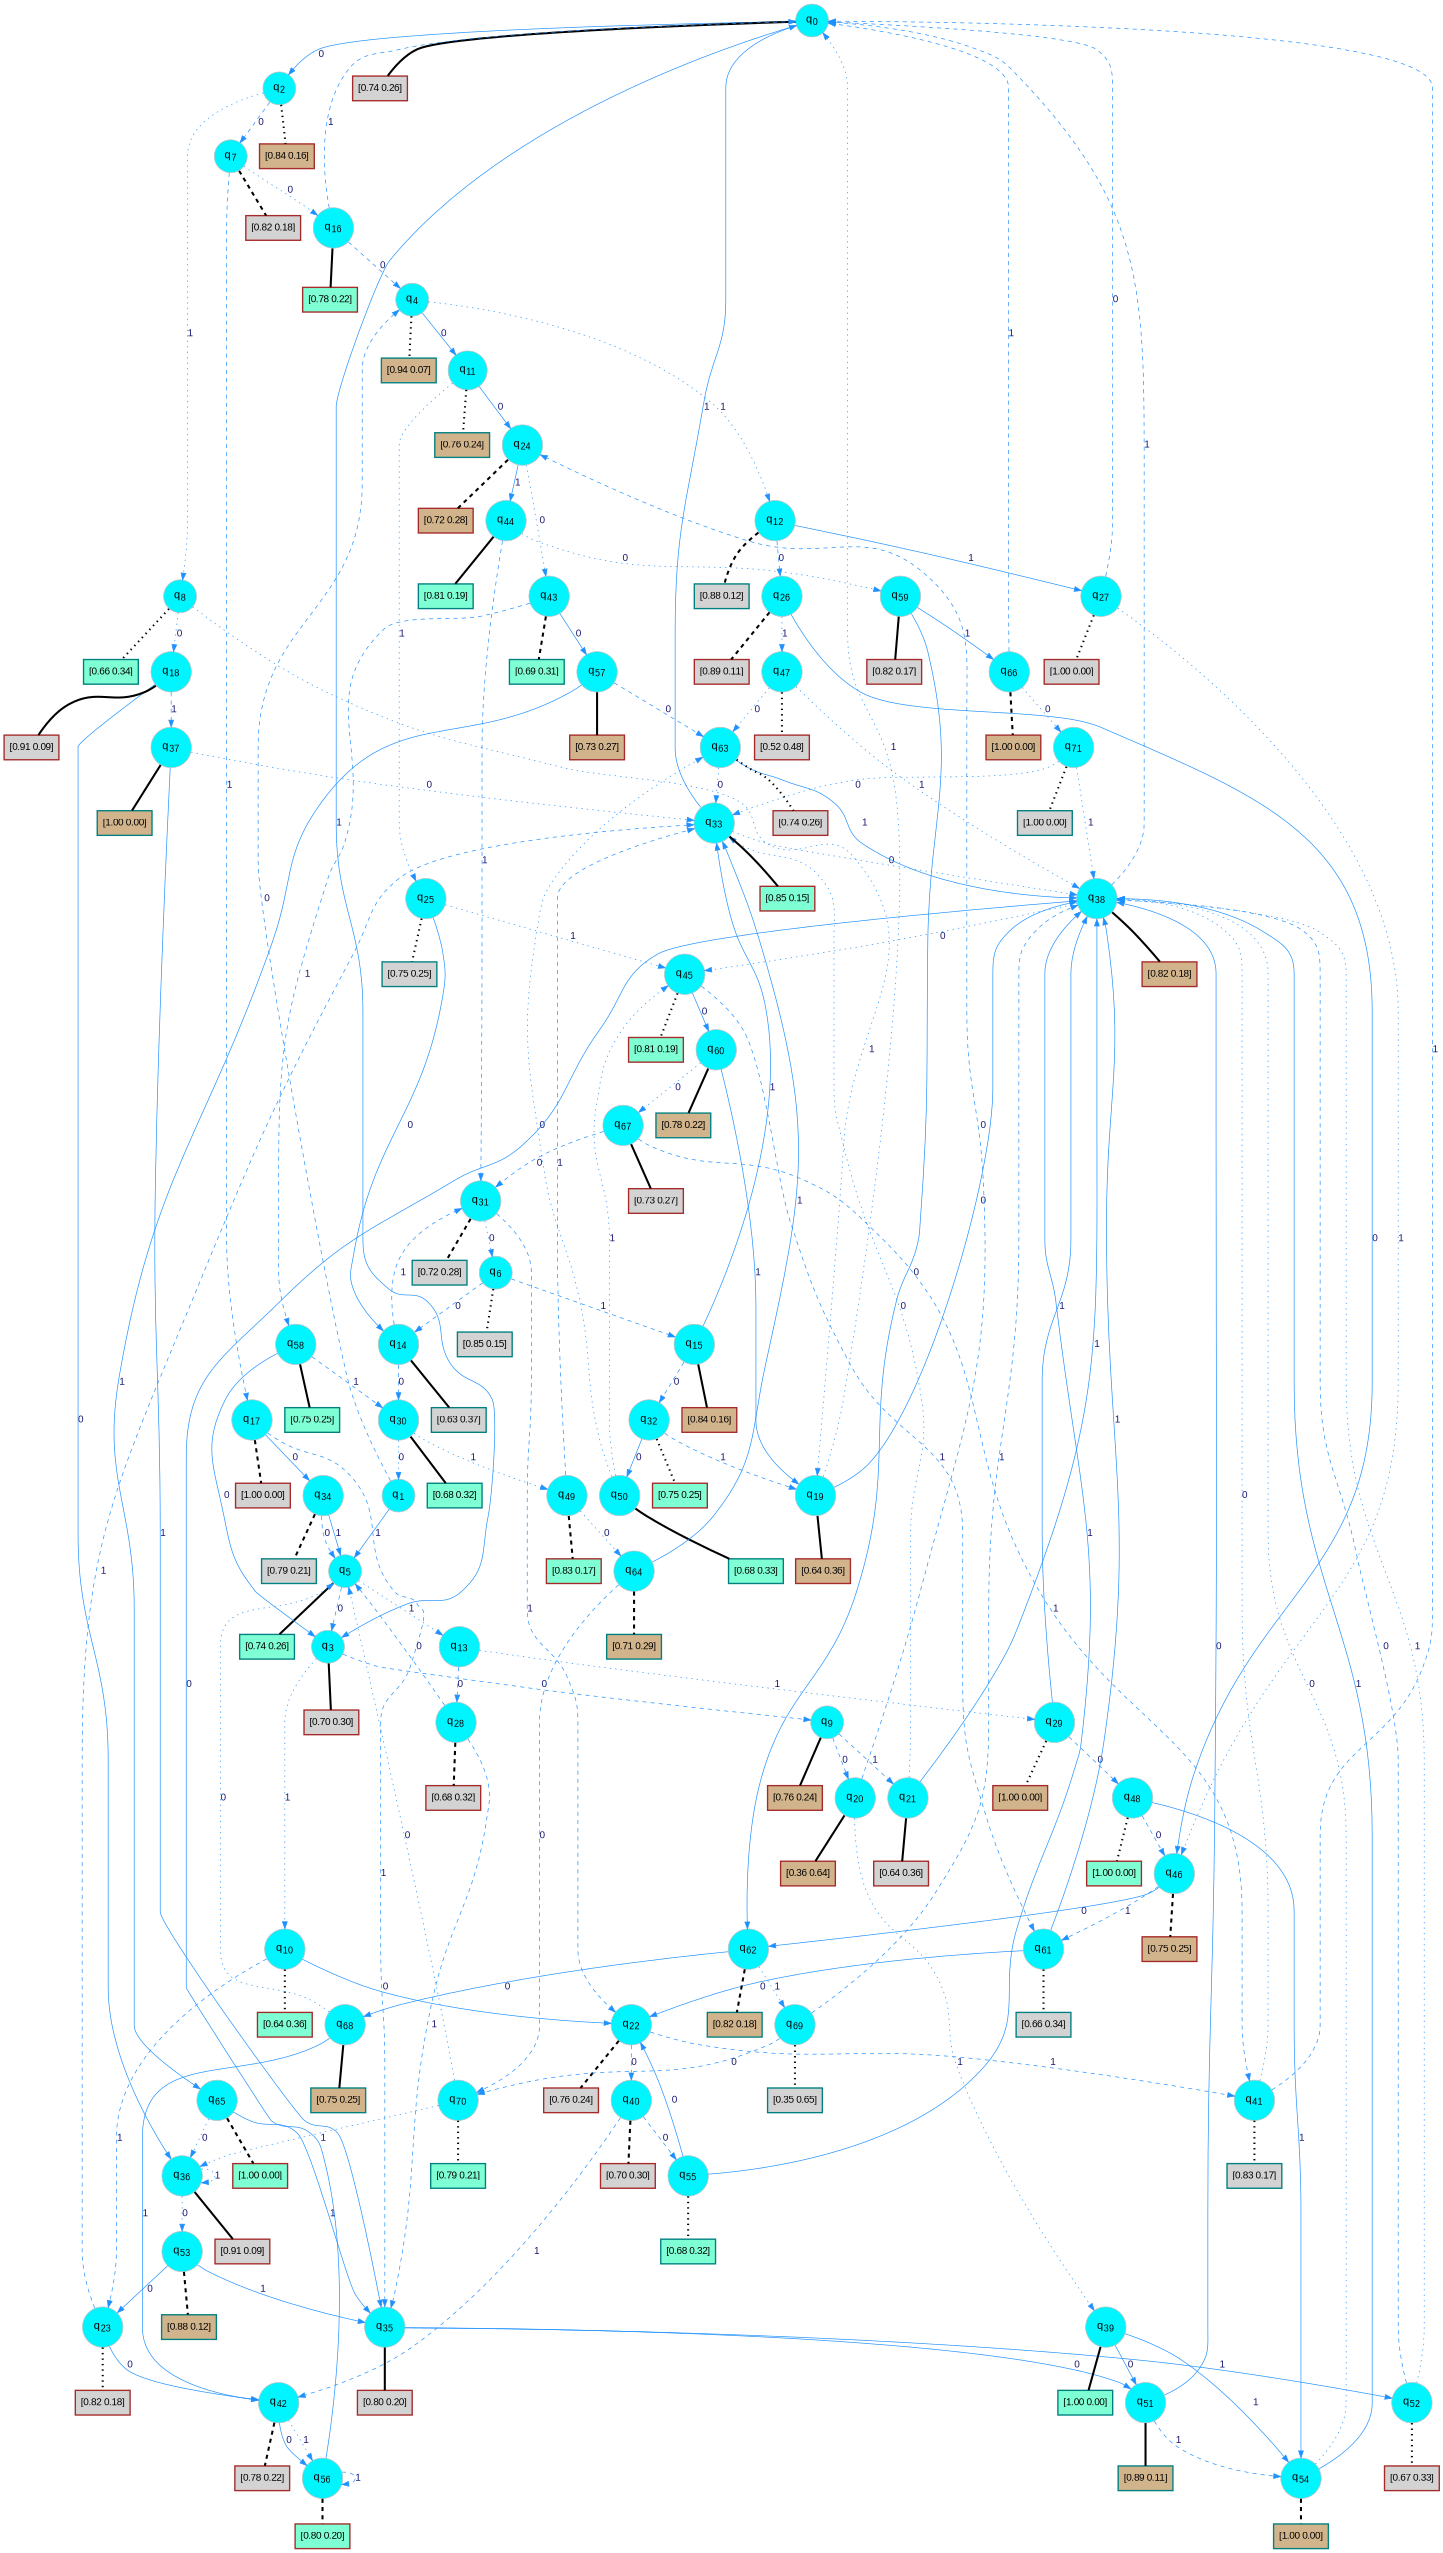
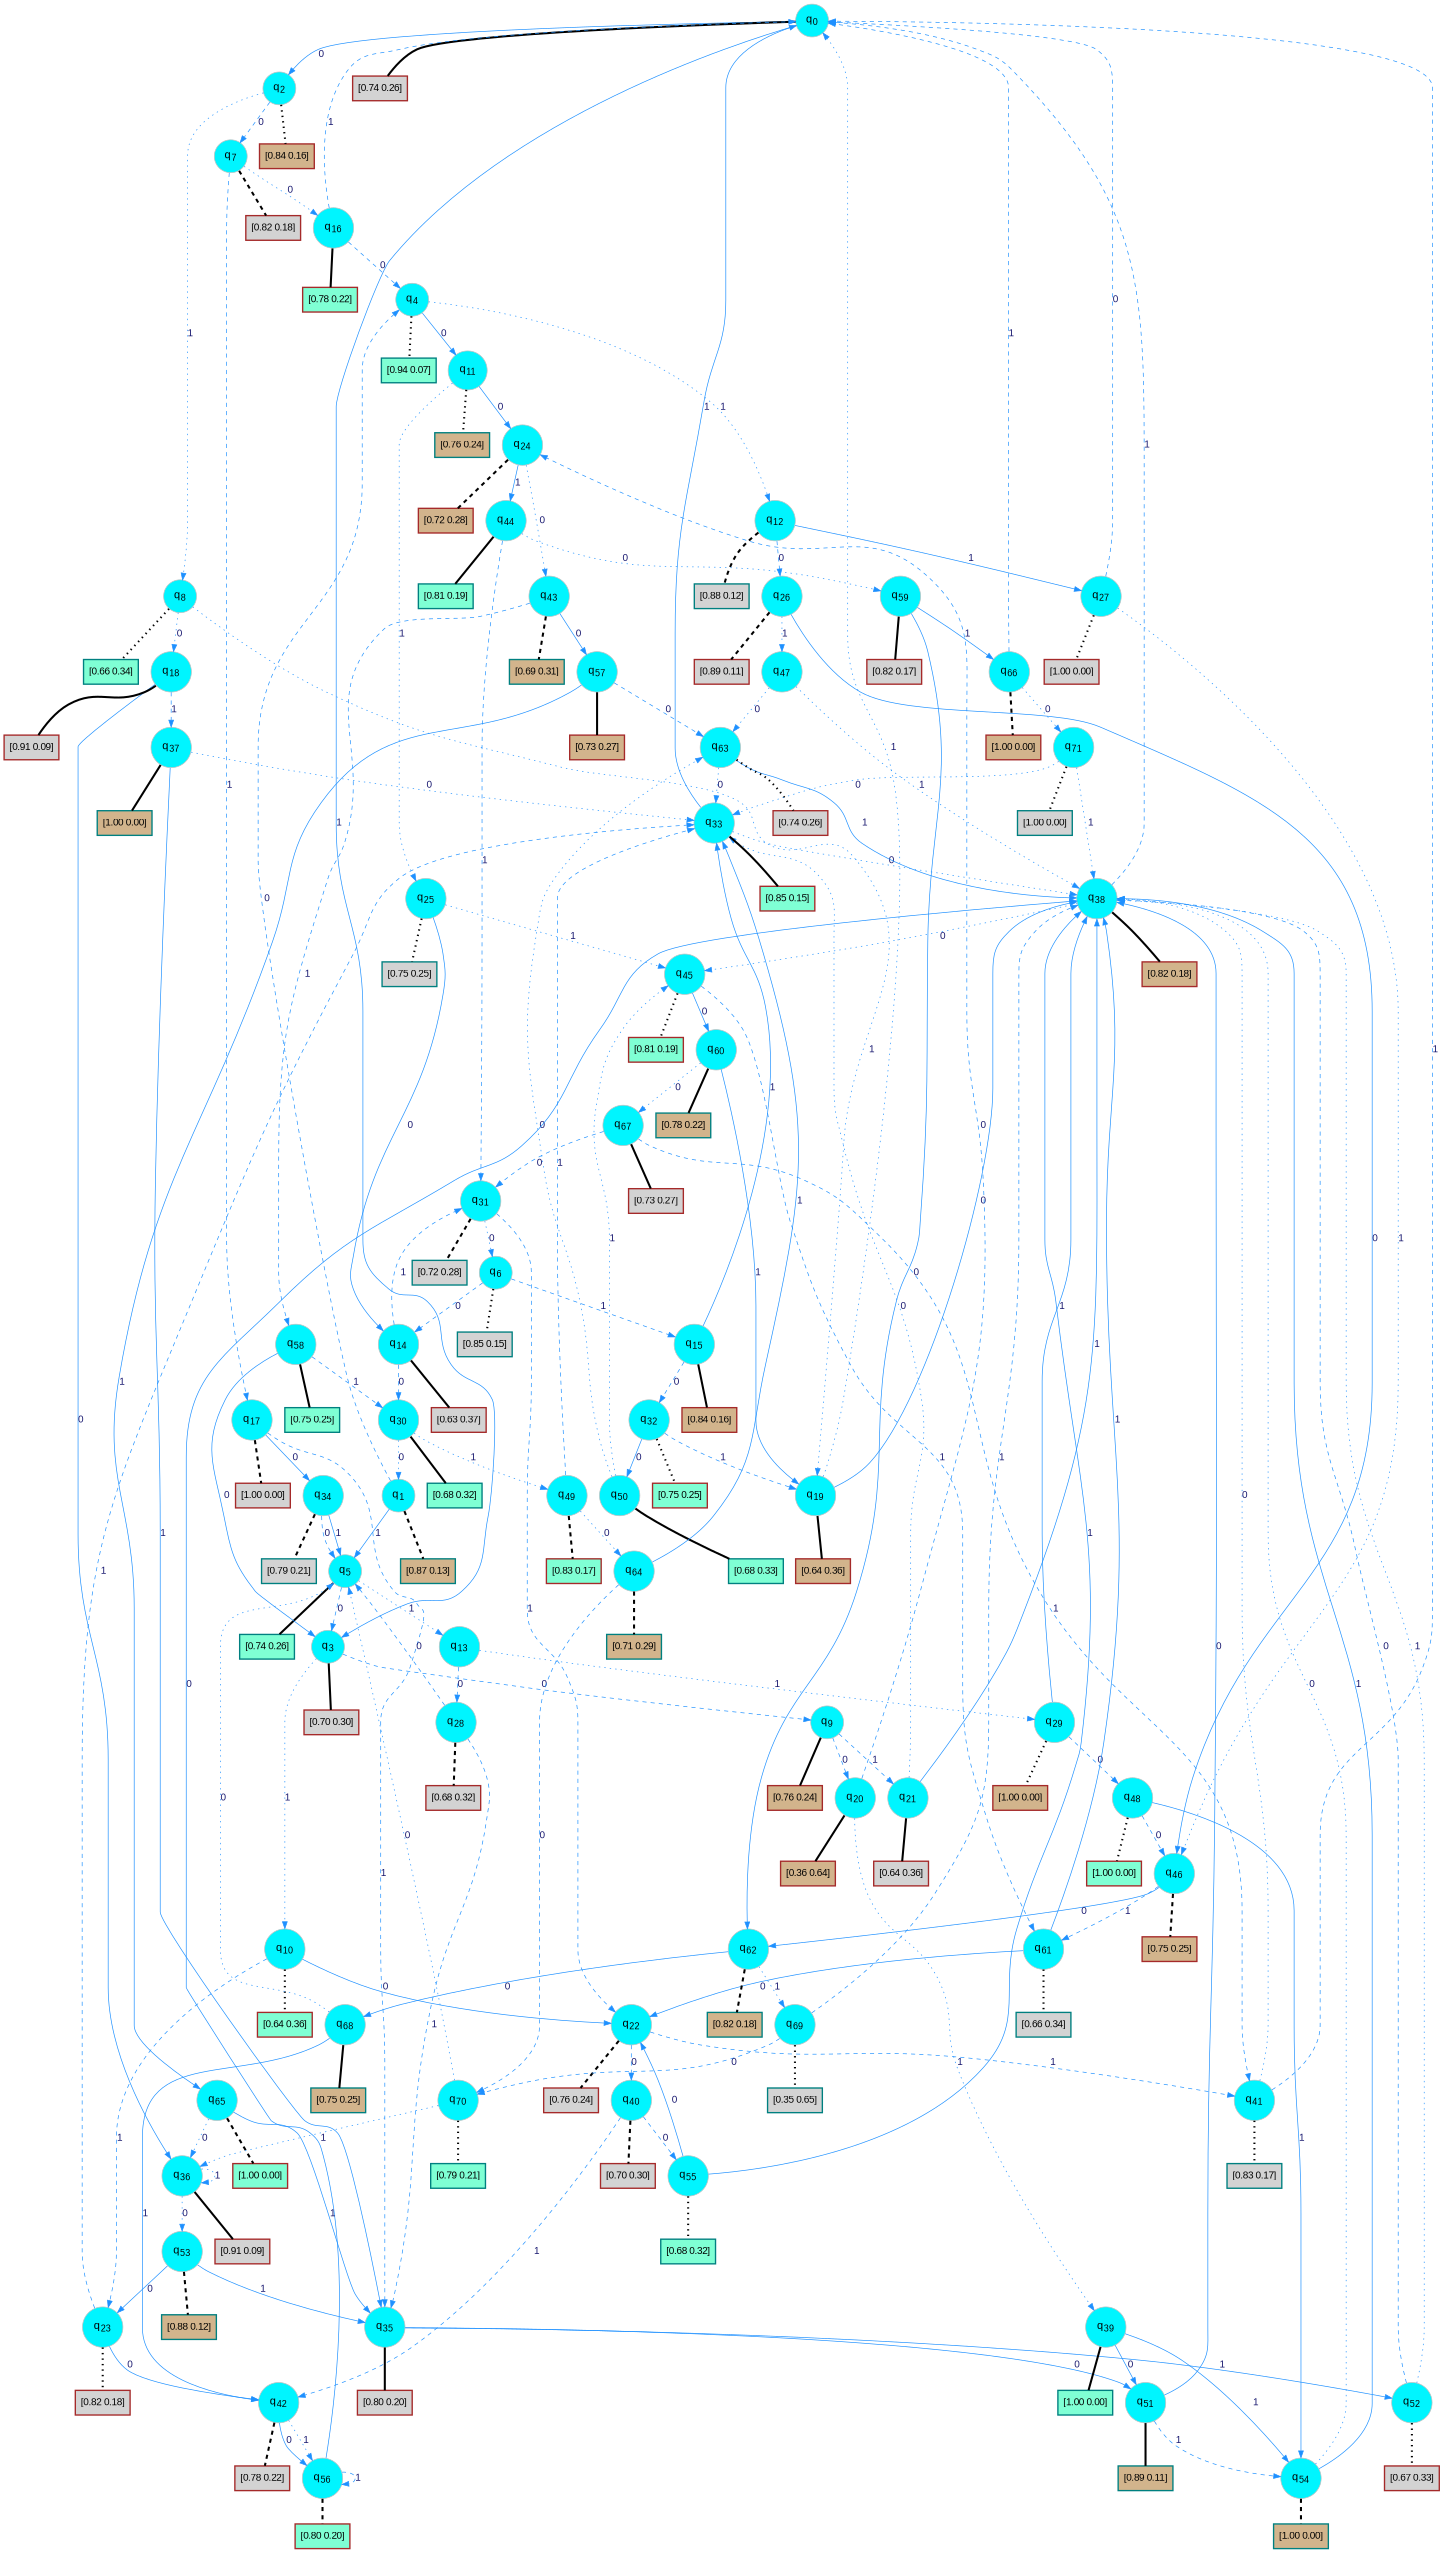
node "[0.94 0.07]": fillcolor tan -> aquamarine
node "[0.69 0.31]": fillcolor aquamarine -> tan
node "[0.52 0.48]": removed
node "[0.63 0.37]": color teal -> brown
node "[0.87 0.13]": added
